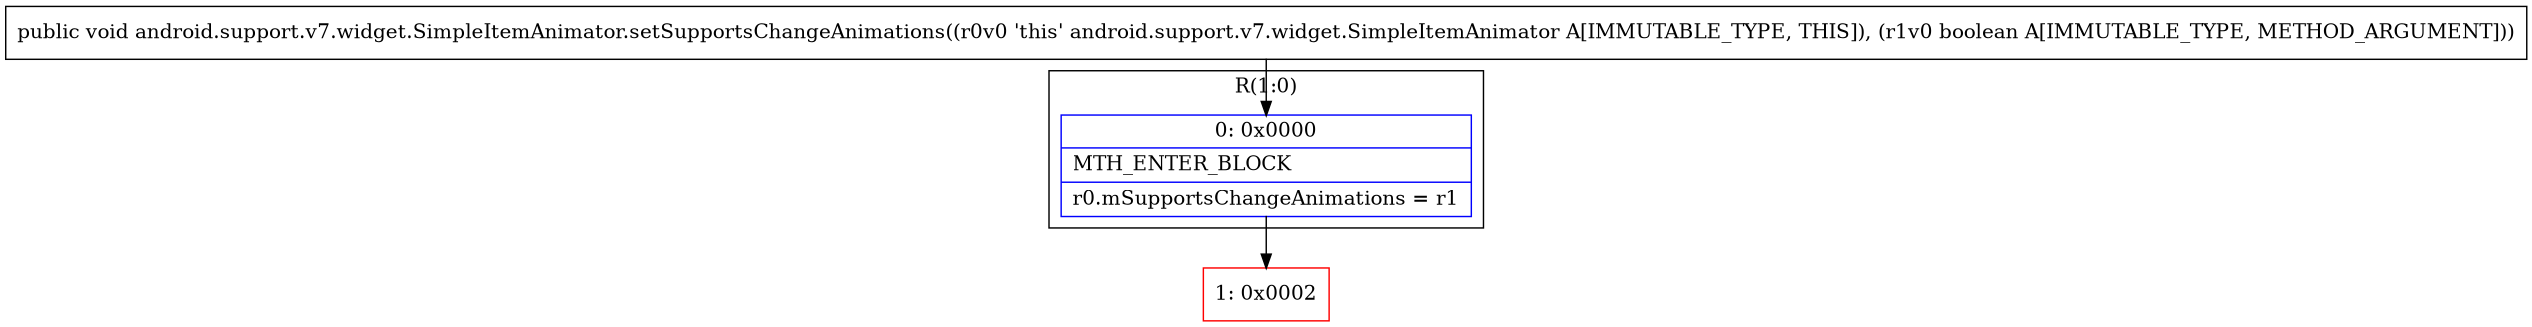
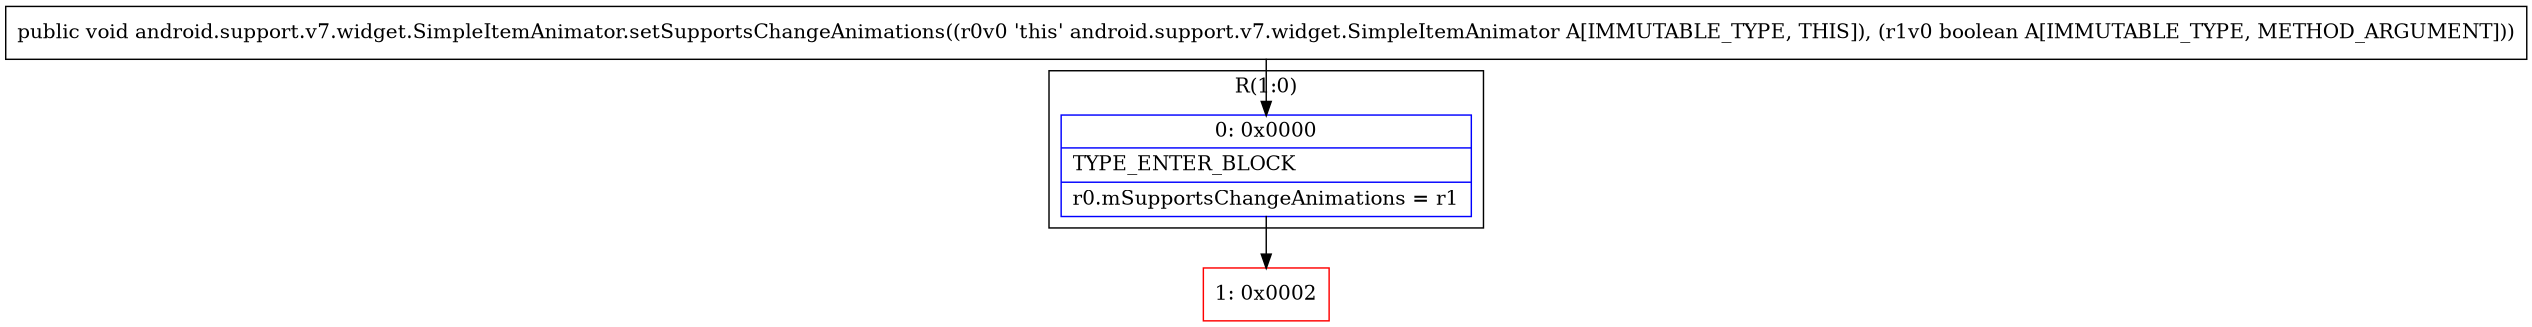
node "0: 0x0000": text "MTH_ENTER_BLOCK" -> "TYPE_ENTER_BLOCK"
